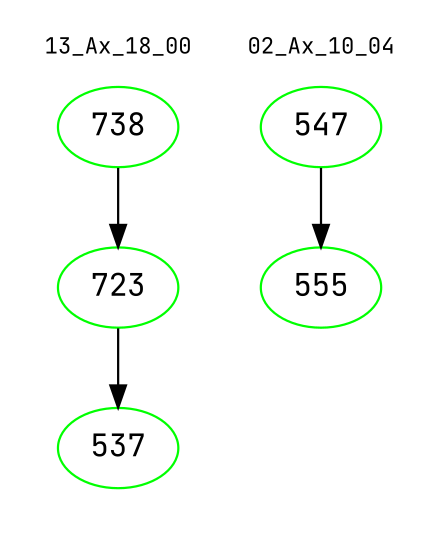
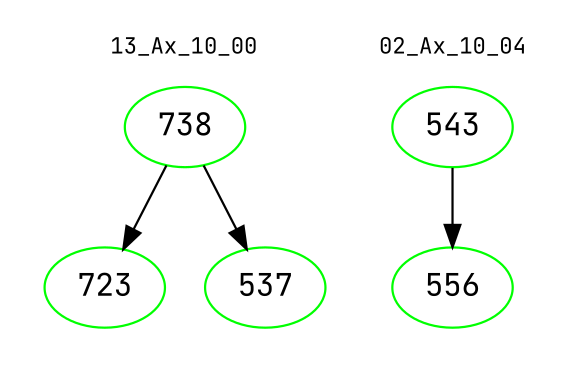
cluster "13_Ax_18_00": label "13_Ax_18_00" -> "13_Ax_10_00"
node "547": label "547" -> "543"
node "555": label "555" -> "556"
edge "723" -> "537": now "738" -> "537"
